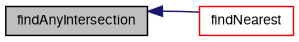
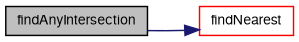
edge "findNearest" -> "findAnyIntersection": reversed
